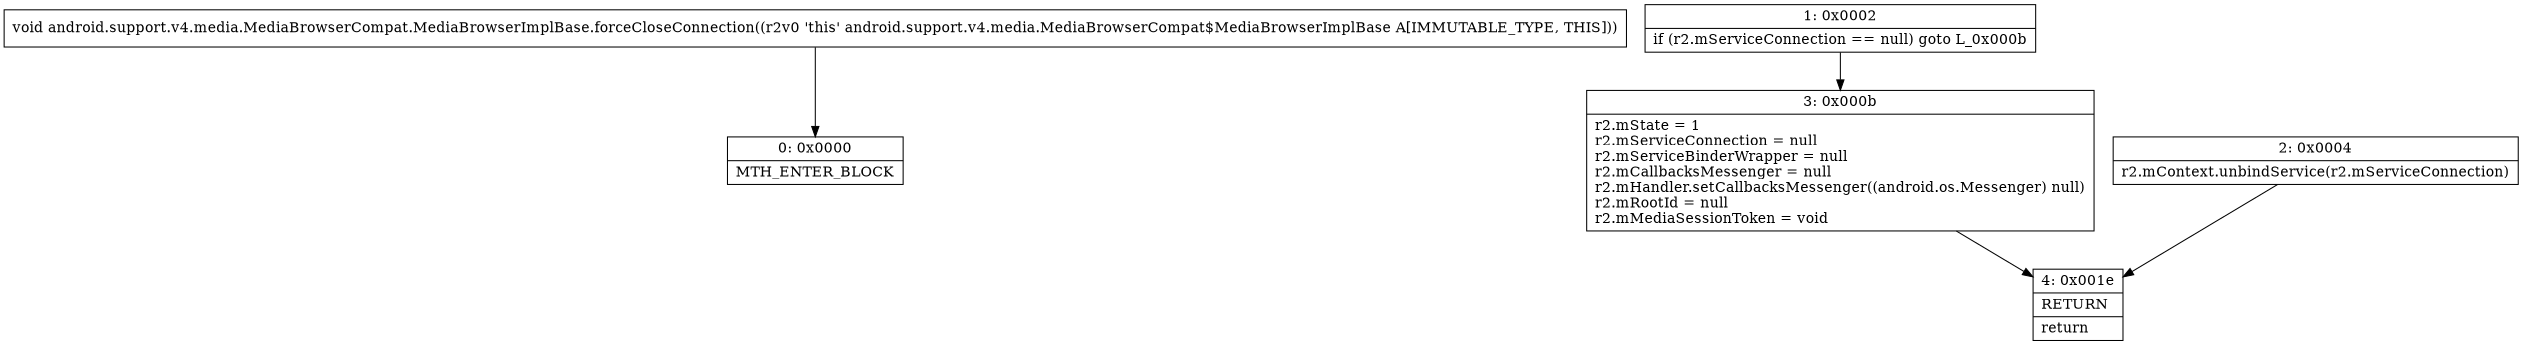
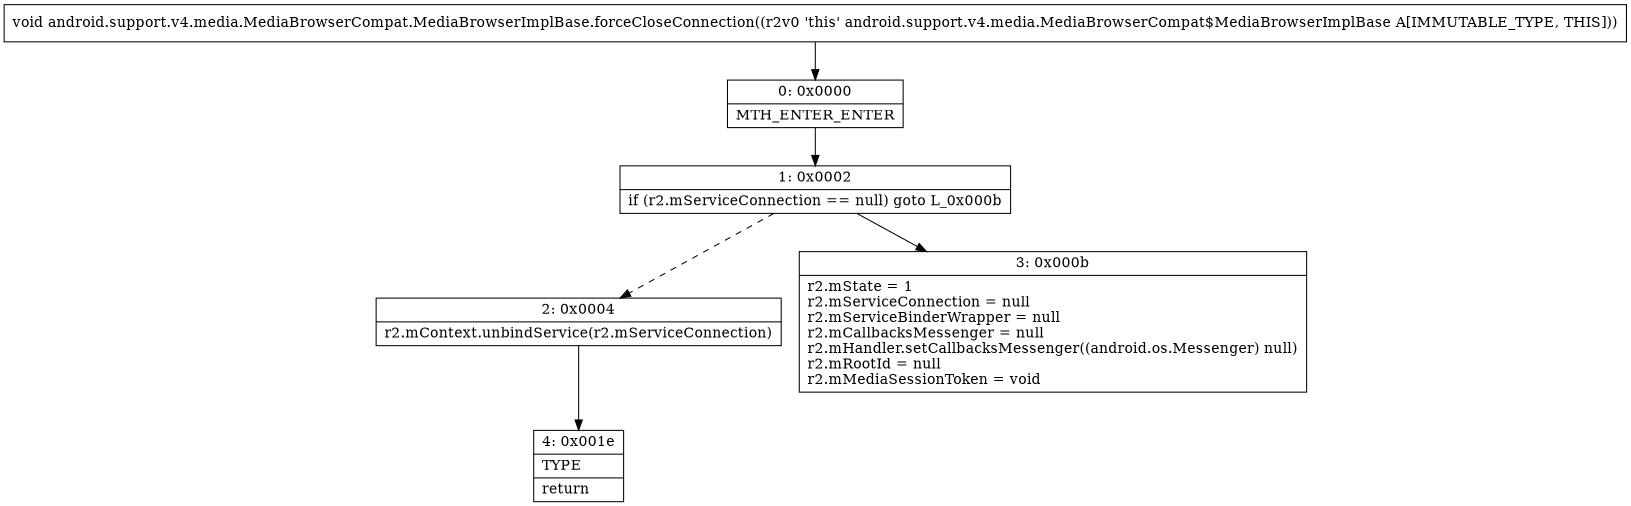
edge "0: 0x0000" -> "1: 0x0002": added
node "0: 0x0000": text "MTH_ENTER_BLOCK" -> "MTH_ENTER_ENTER"
edge "3: 0x000b" -> "4: 0x001e": removed
edge "1: 0x0002" -> "2: 0x0004": added
node "4: 0x001e": text "RETURN" -> "TYPE"
